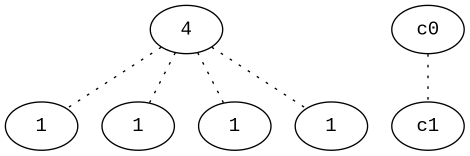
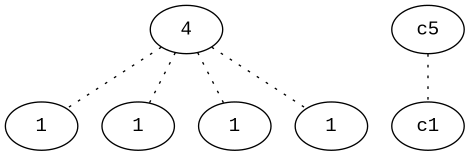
node "c0": label "c0" -> "c5"
